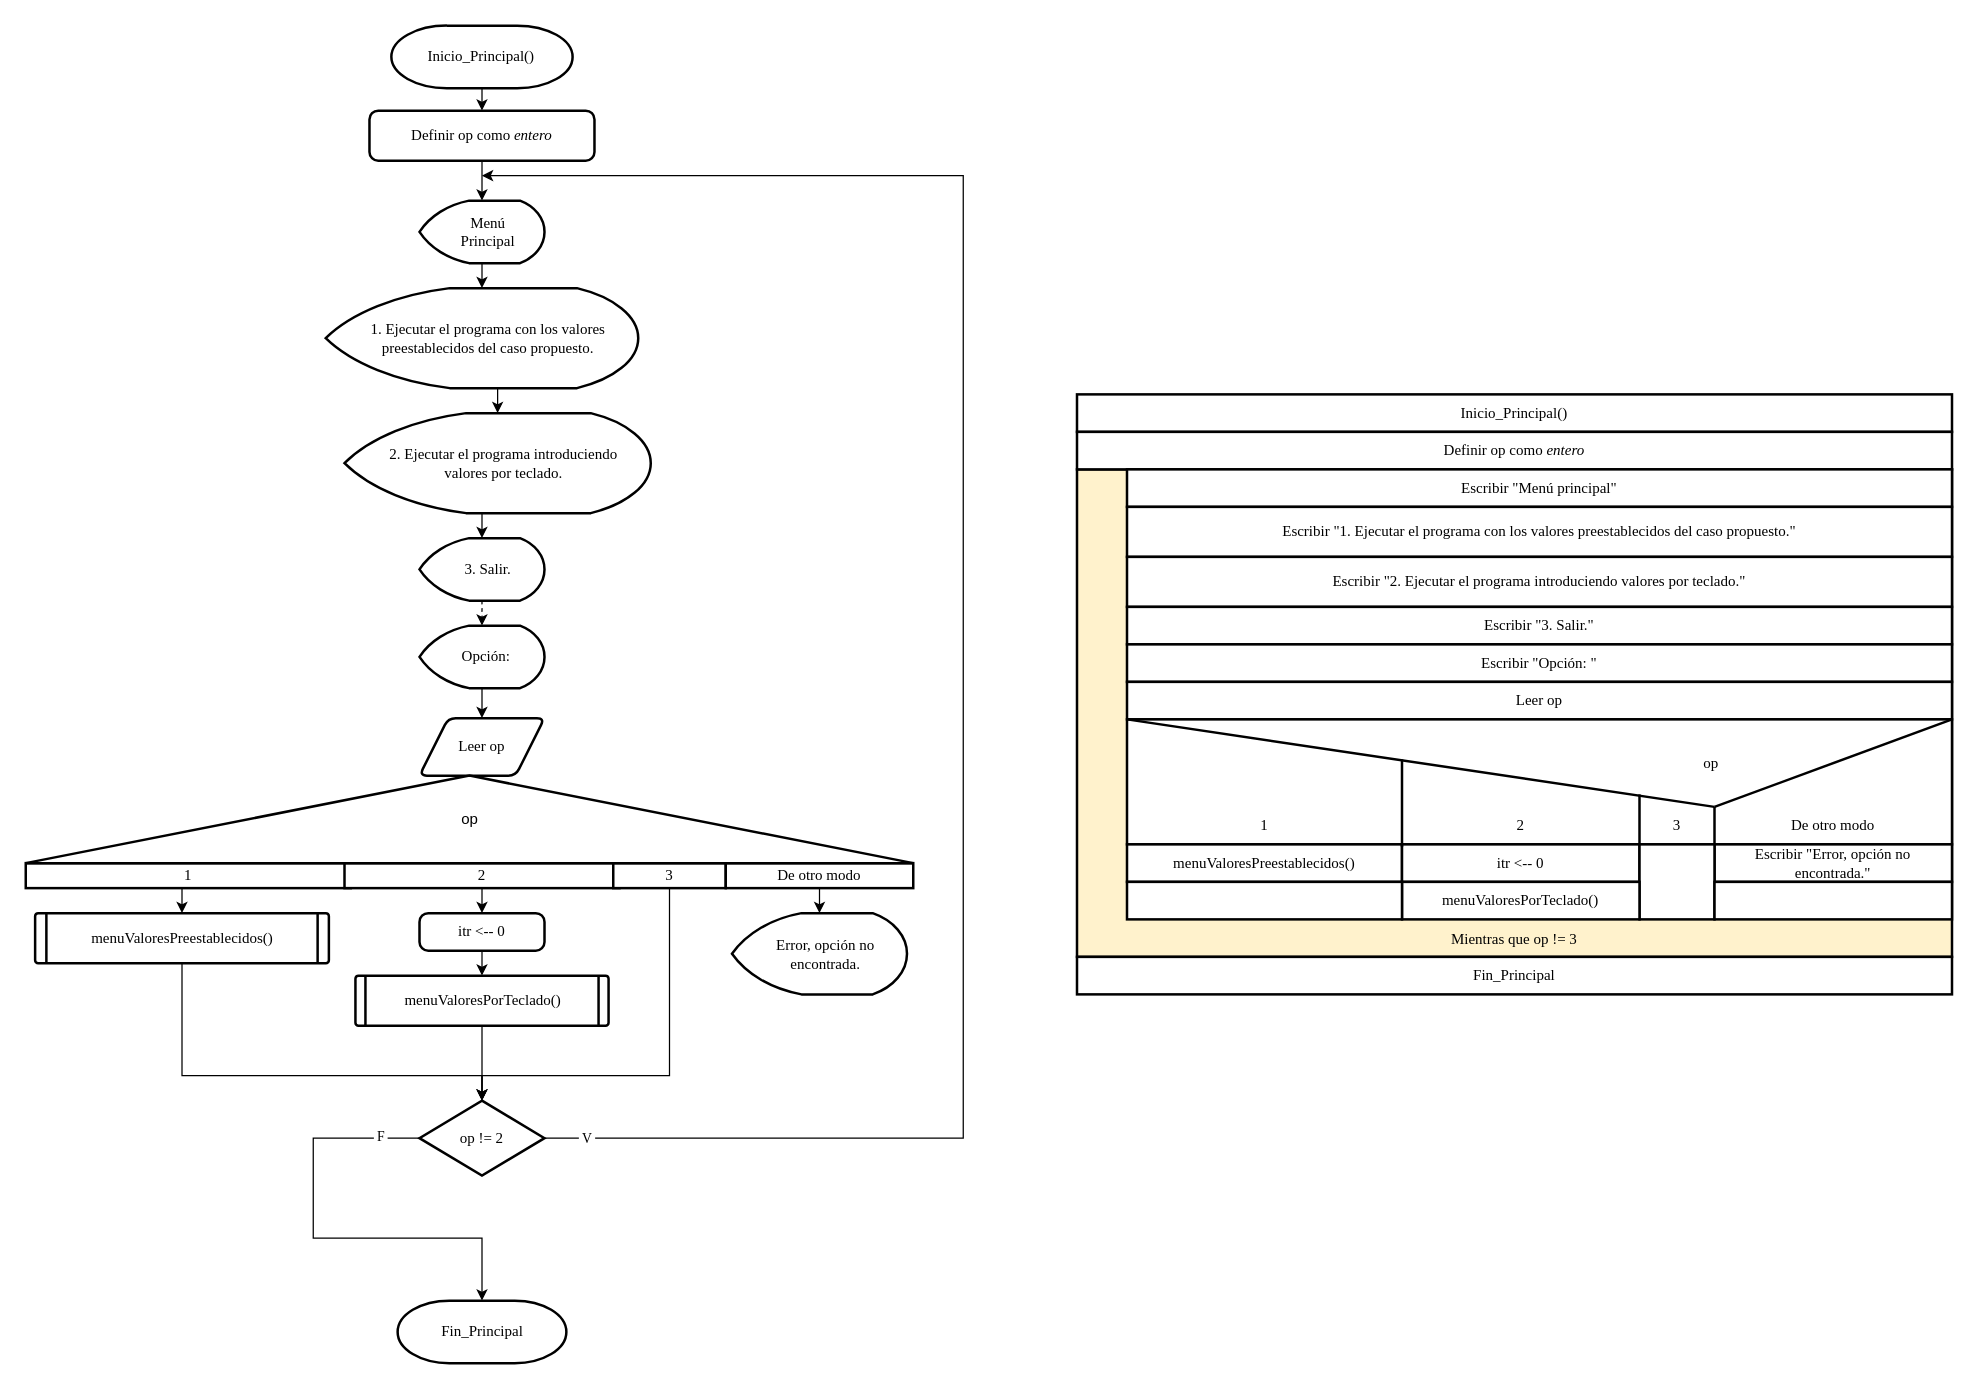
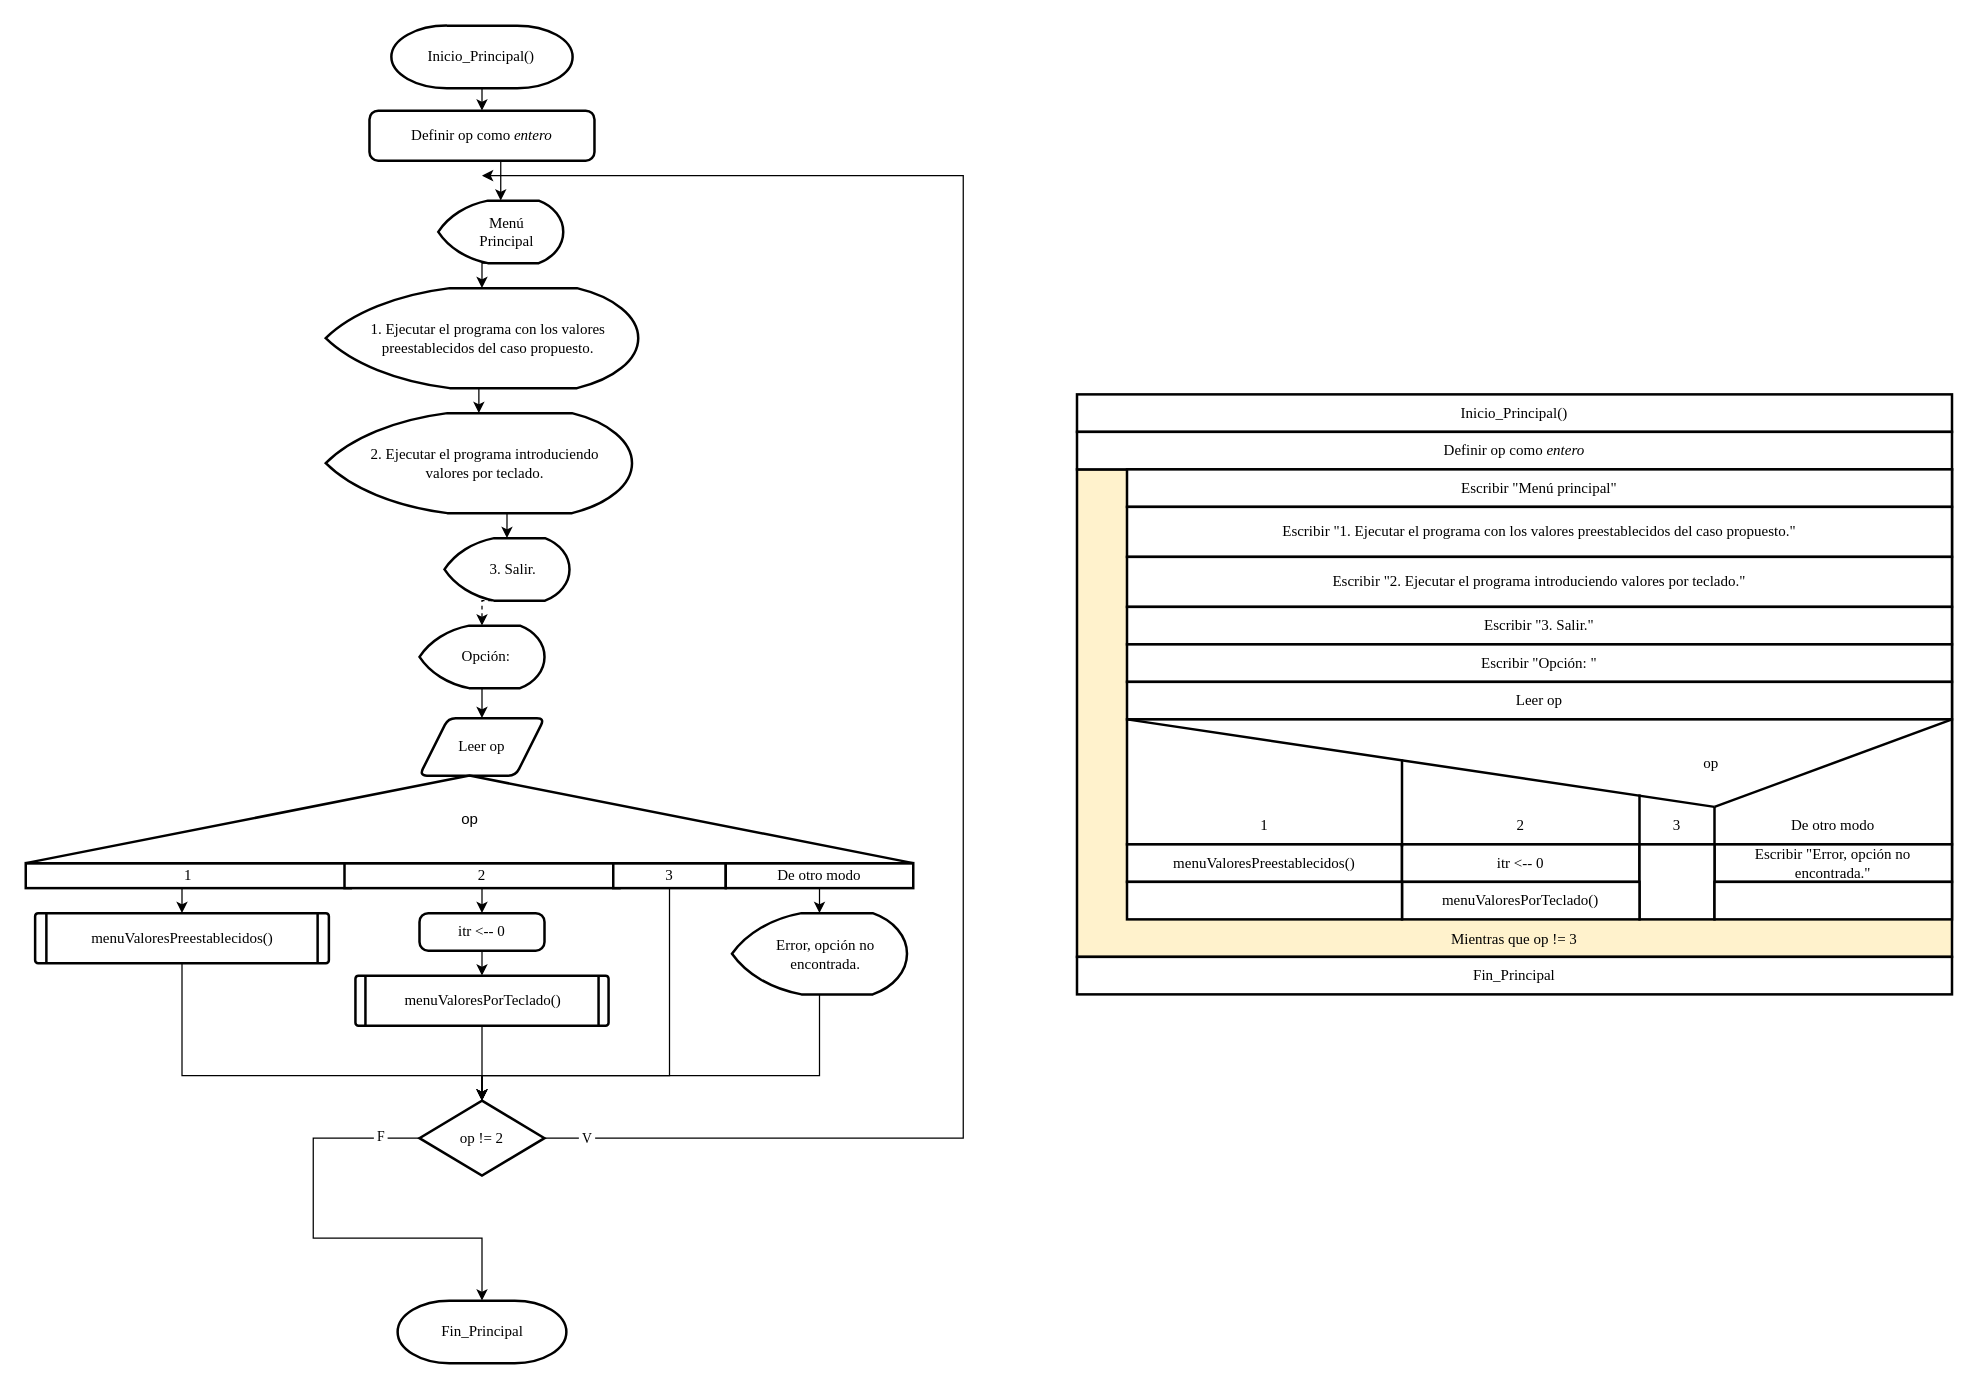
node "Menú Principal": moved (482, 232) -> (501, 232)
node "2. Ejecutar el programa introduciendo valores por teclado.": moved (498, 463) -> (479, 463)
node "3. Salir.": moved (482, 569) -> (507, 569)
edge "Error, opción no encontrada." -> "op != 2": added
